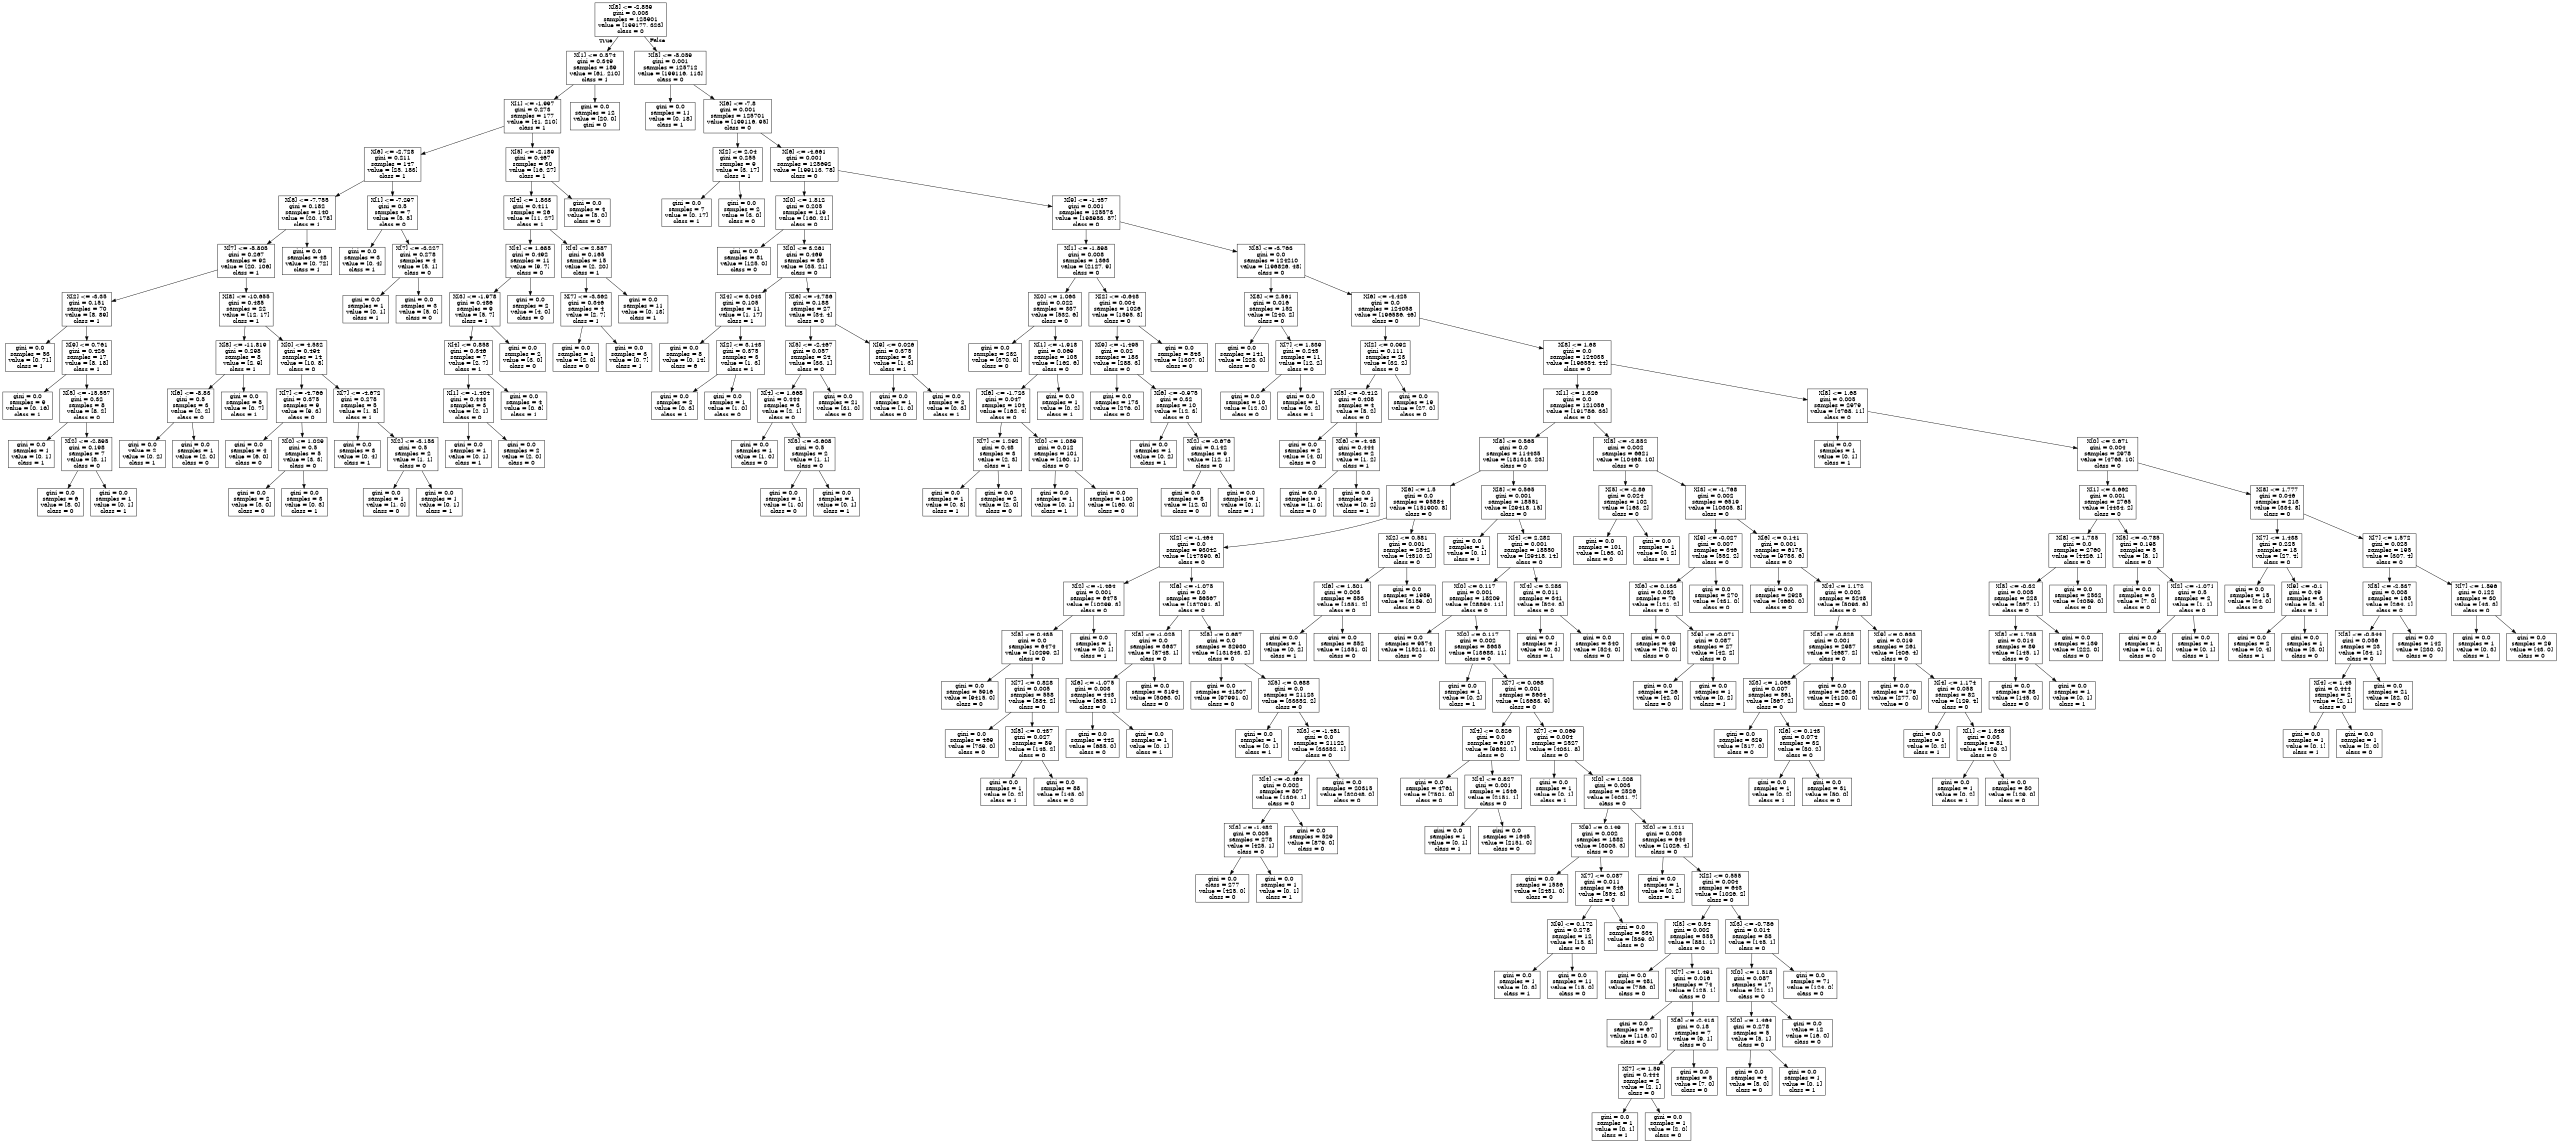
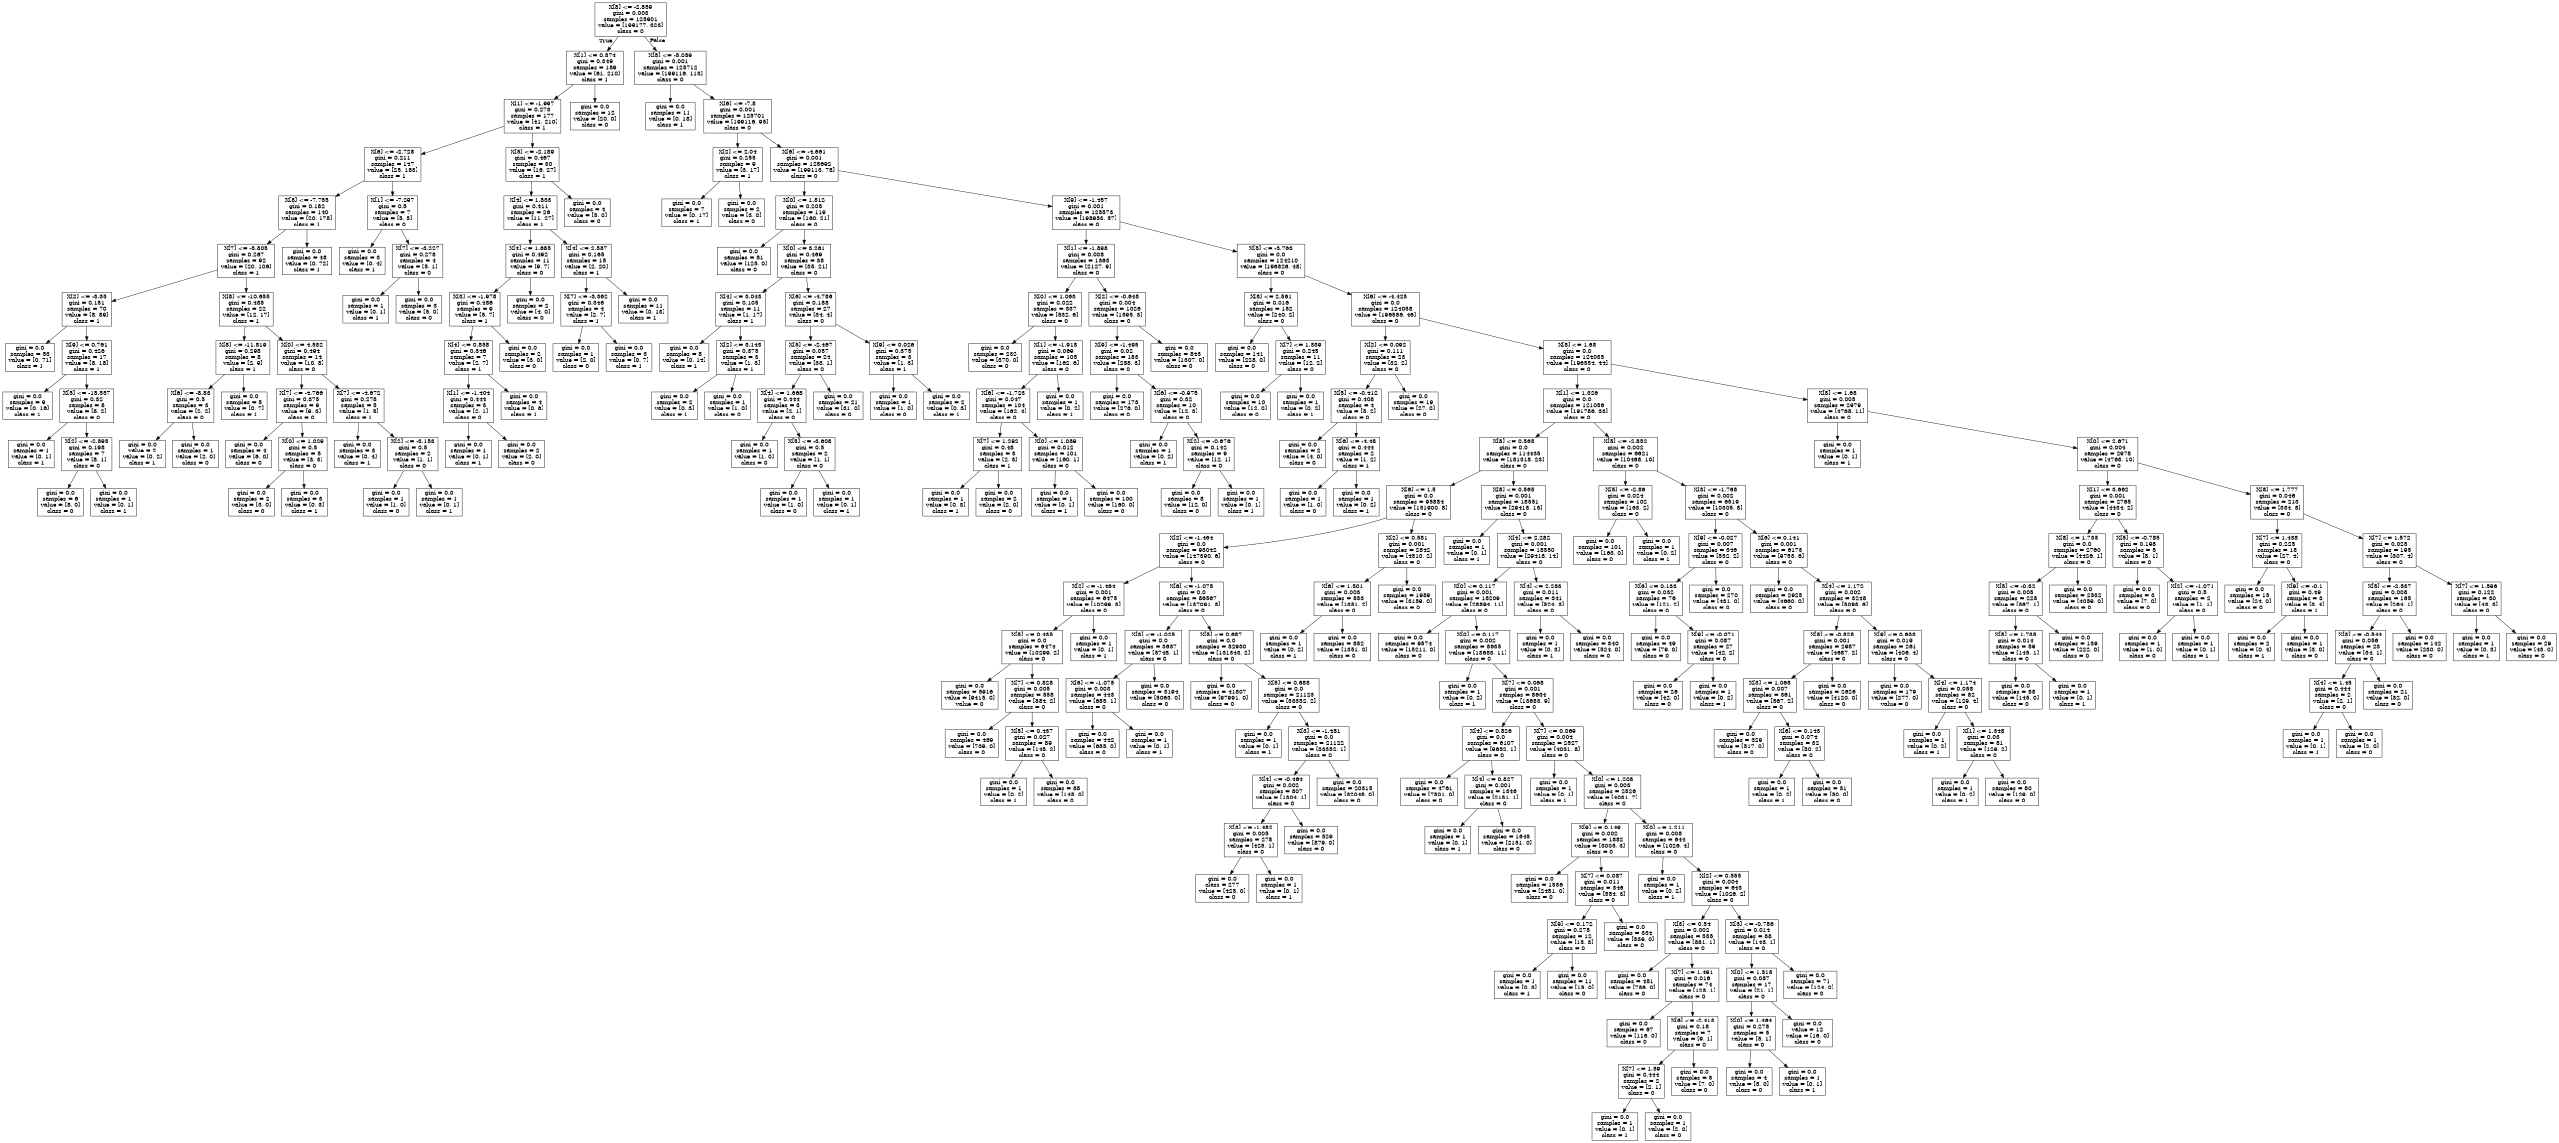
node "gini = 0.0 samples = 12 value = [20, 0] gini = 0": label "gini = 0.0 samples = 12 value = [20, 0] gini = 0" -> "gini = 0.0 samples = 12 value = [20, 0] class = 0"
node "gini = 0.0 samples = 8 value = [0, 14] class = 6": label "gini = 0.0 samples = 8 value = [0, 14] class = 6" -> "gini = 0.0 samples = 8 value = [0, 14] class = 1"
node "gini = 0.0 samples = 5916 value = [9415, 0] class = 0": label "gini = 0.0 samples = 5916 value = [9415, 0] class = 0" -> "gini = 0.0 samples = 5916 value = [9415, 0] value = 0"
